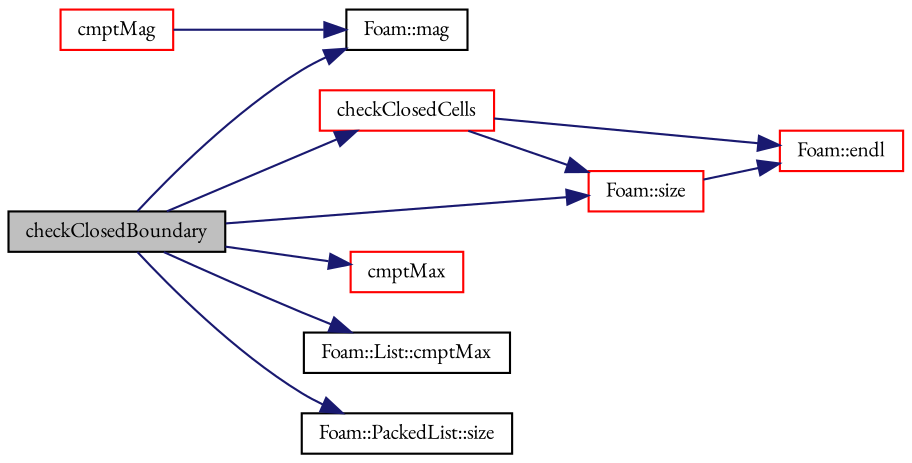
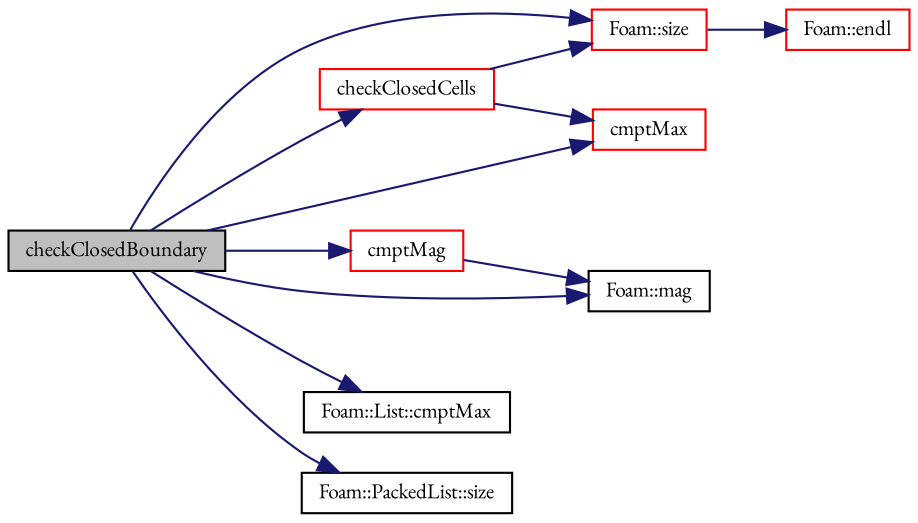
edge "checkClosedCells" -> "Foam::endl": now "checkClosedCells" -> "cmptMax"
edge "checkClosedBoundary" -> "cmptMag": added
